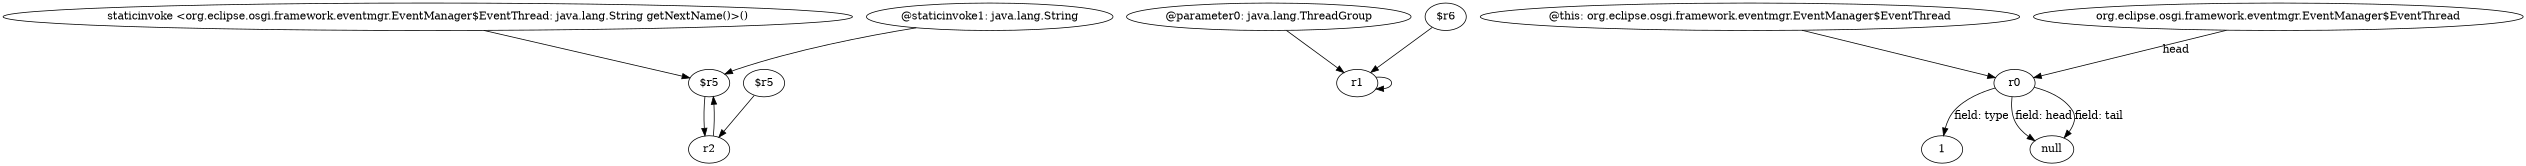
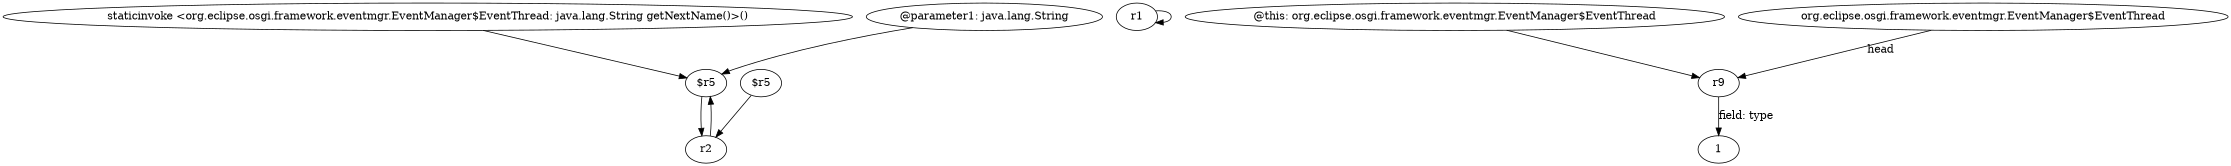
node "@staticinvoke1: java.lang.String": label "@staticinvoke1: java.lang.String" -> "@parameter1: java.lang.String"
node "@parameter0: java.lang.ThreadGroup": removed
node "$r6": removed
node "r0": label "r0" -> "r9"
node "null": removed
